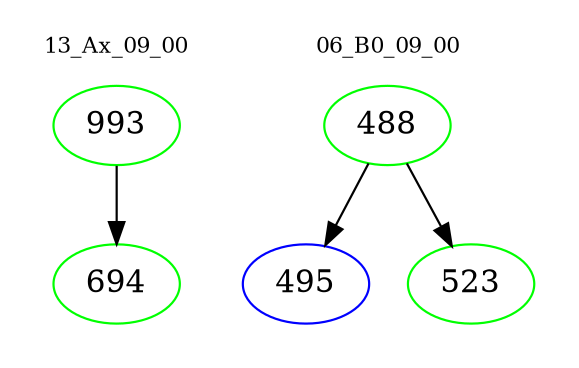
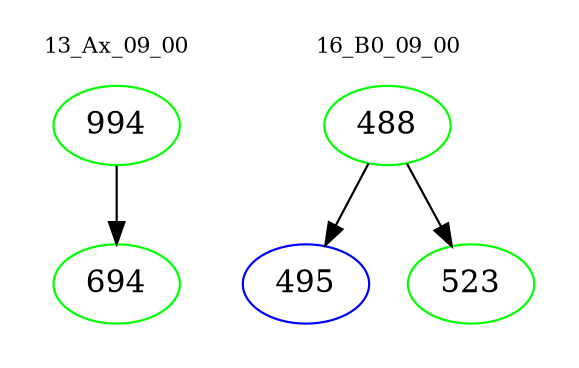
cluster "06_B0_09_00": label "06_B0_09_00" -> "16_B0_09_00"
node "993": label "993" -> "994"
